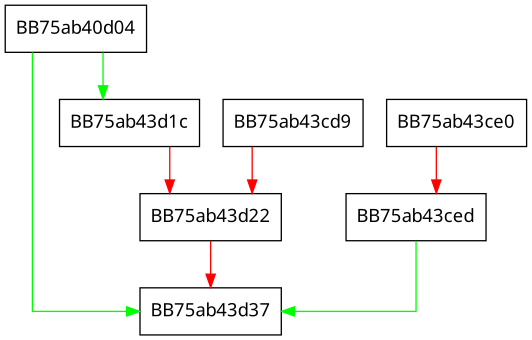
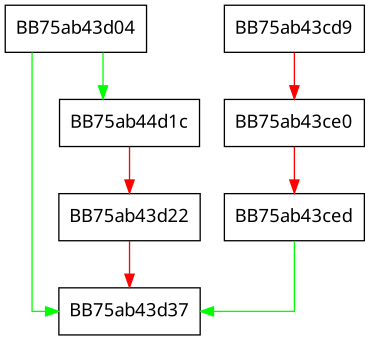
node "BB75ab40d04": label "BB75ab40d04" -> "BB75ab43d04"
node "BB75ab43d1c": label "BB75ab43d1c" -> "BB75ab44d1c"
edge "BB75ab43cd9" -> "BB75ab43d22": now "BB75ab43cd9" -> "BB75ab43ce0"
